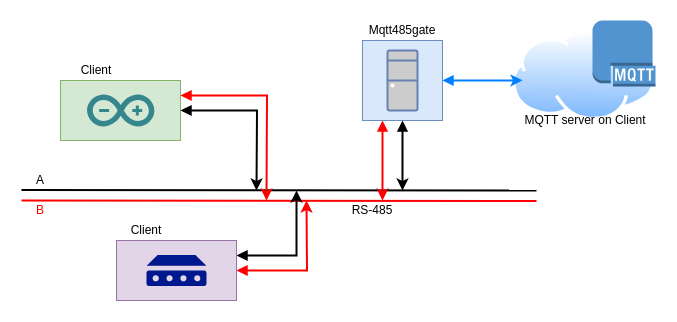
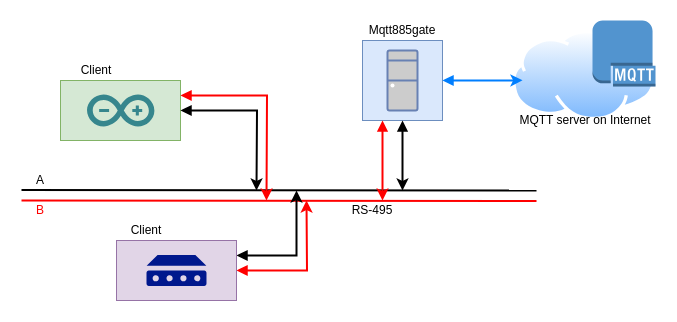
node "Mqtt485gate": label "Mqtt485gate" -> "Mqtt885gate"
node "MQTT server on Client": label "MQTT server on Client" -> "MQTT server on Internet"
node "RS-485": label "RS-485" -> "RS-495"
